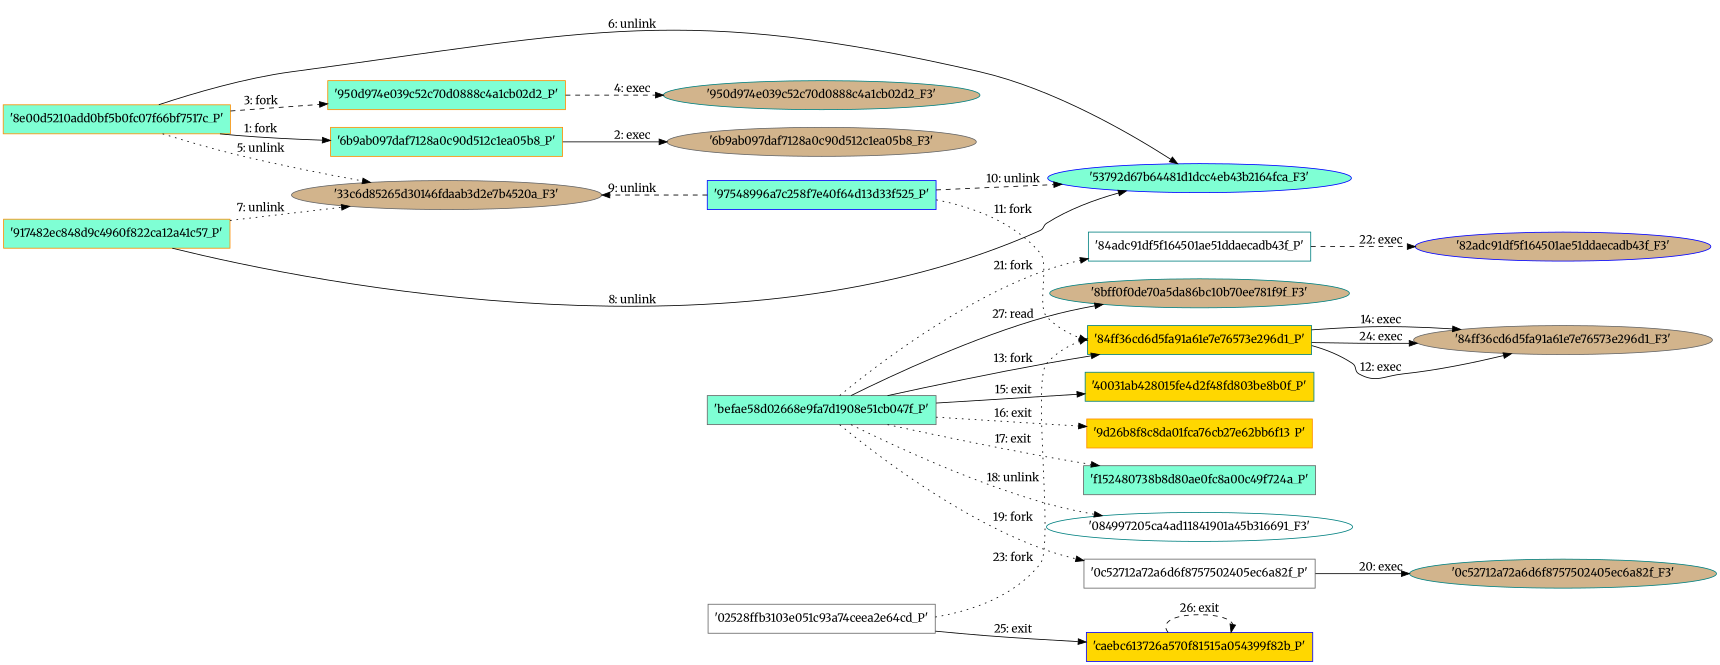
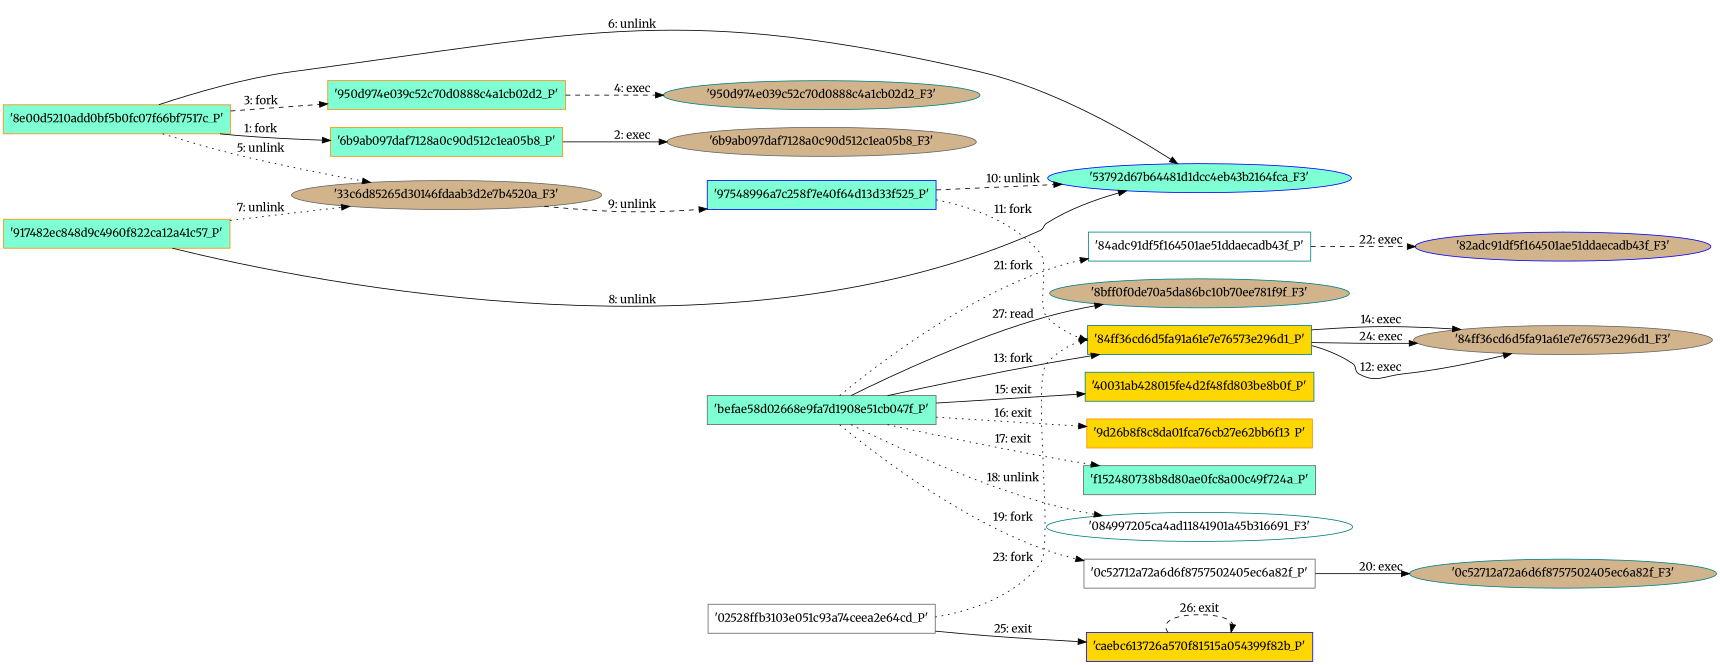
edge "'97548996a7c258f7e40f64d13d33f525_P'" -> "'33c6d85265d30146fdaab3d2e7b4520a_F3'": reversed
